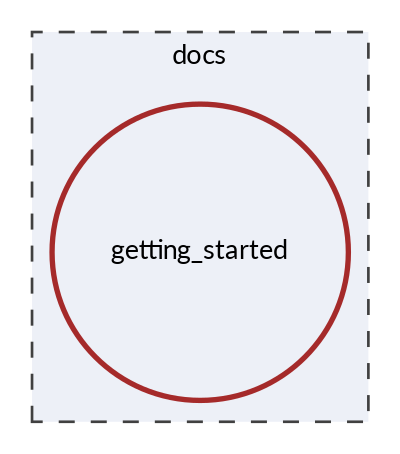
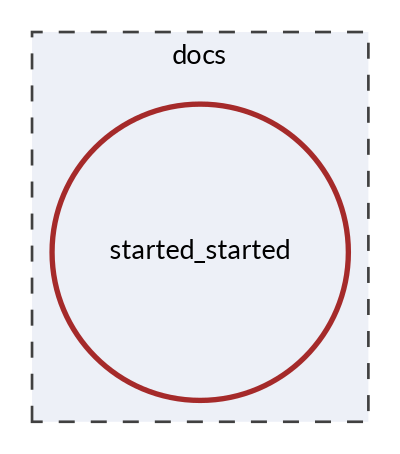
node "getting_started": label "getting_started" -> "started_started"
